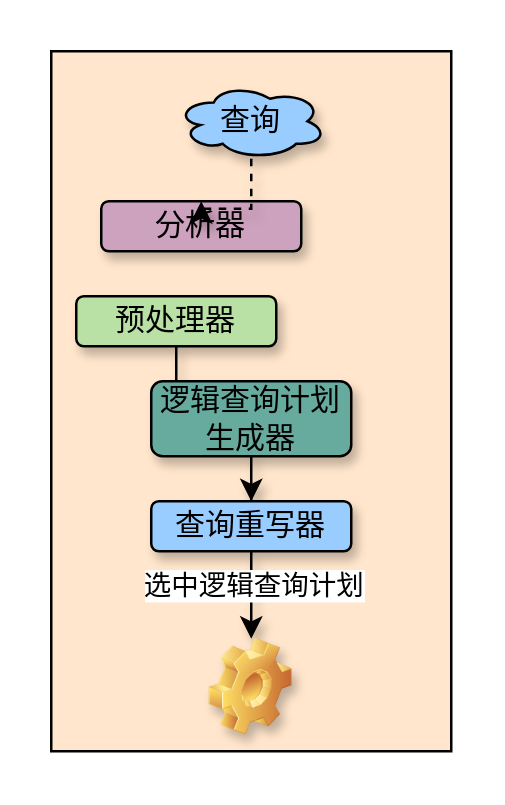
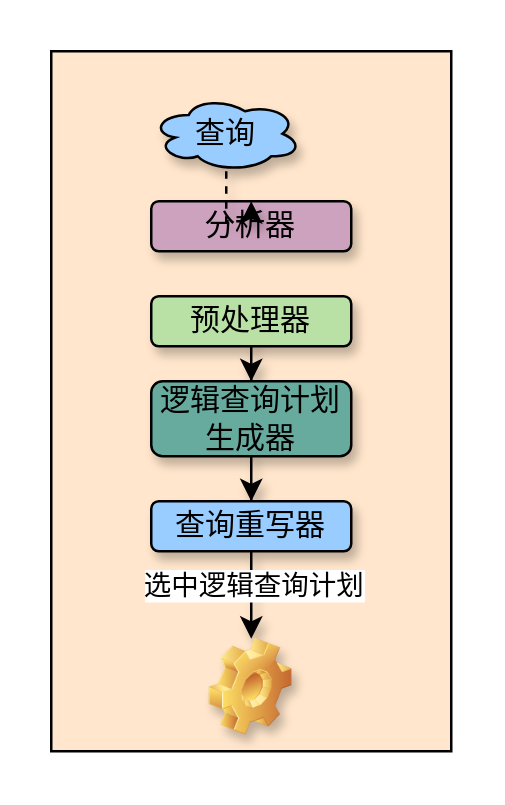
node "查询": moved (251, 121) -> (226, 134)
node "分析器": moved (201, 226) -> (251, 226)
node "预处理器": moved (176, 321) -> (251, 321)
